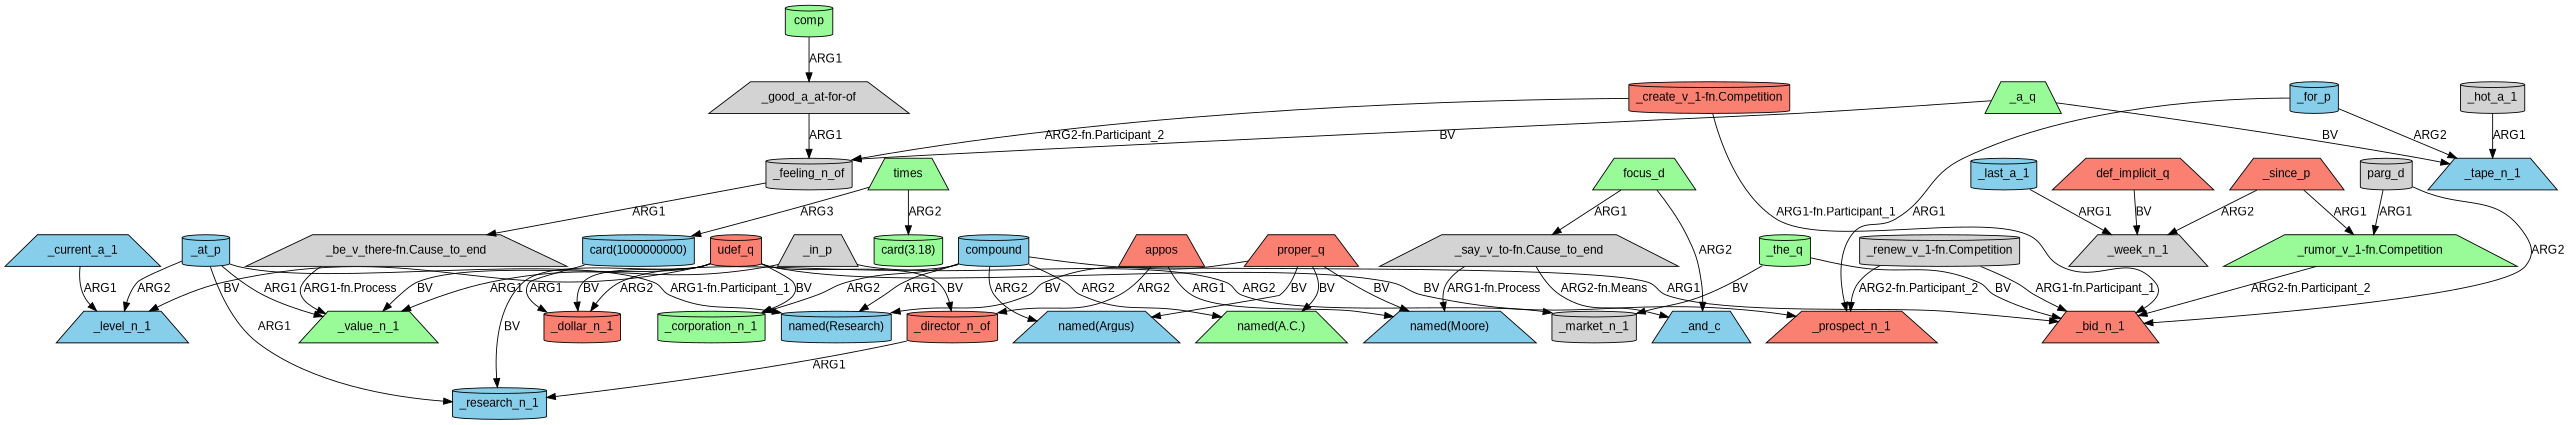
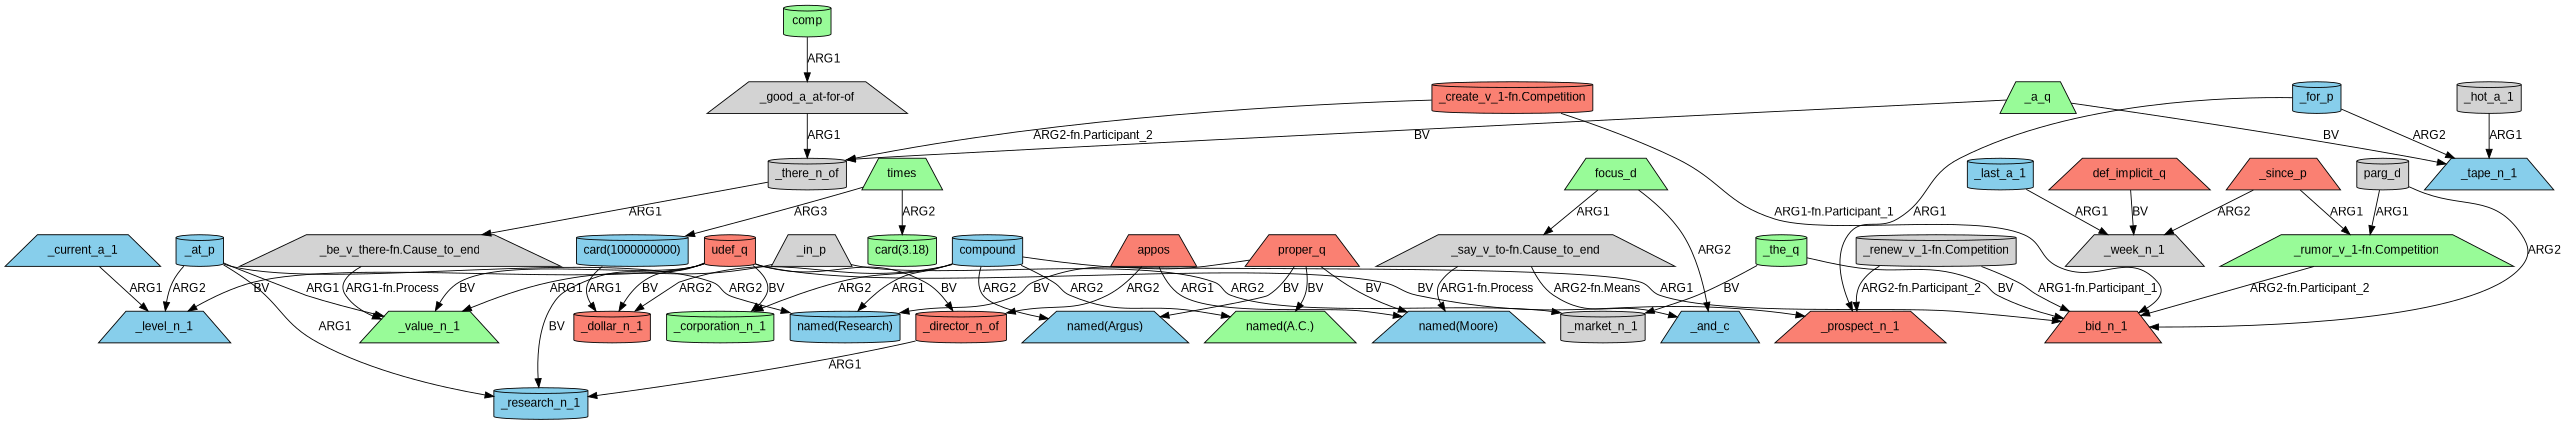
node "_feeling_n_of": label "_feeling_n_of" -> "_there_n_of"
edge "_at_p" -> "named(Research)": label "ARG1-fn.Participant_1" -> "ARG2"
